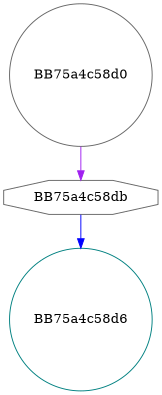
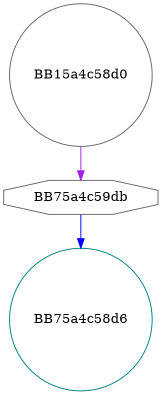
node "BB75a4c58d0": label "BB75a4c58d0" -> "BB15a4c58d0"
node "BB75a4c58db": label "BB75a4c58db" -> "BB75a4c59db"
